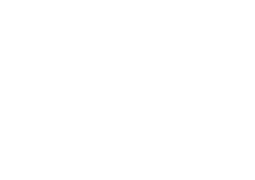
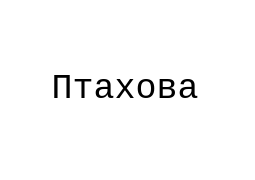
node "Птахова": added
